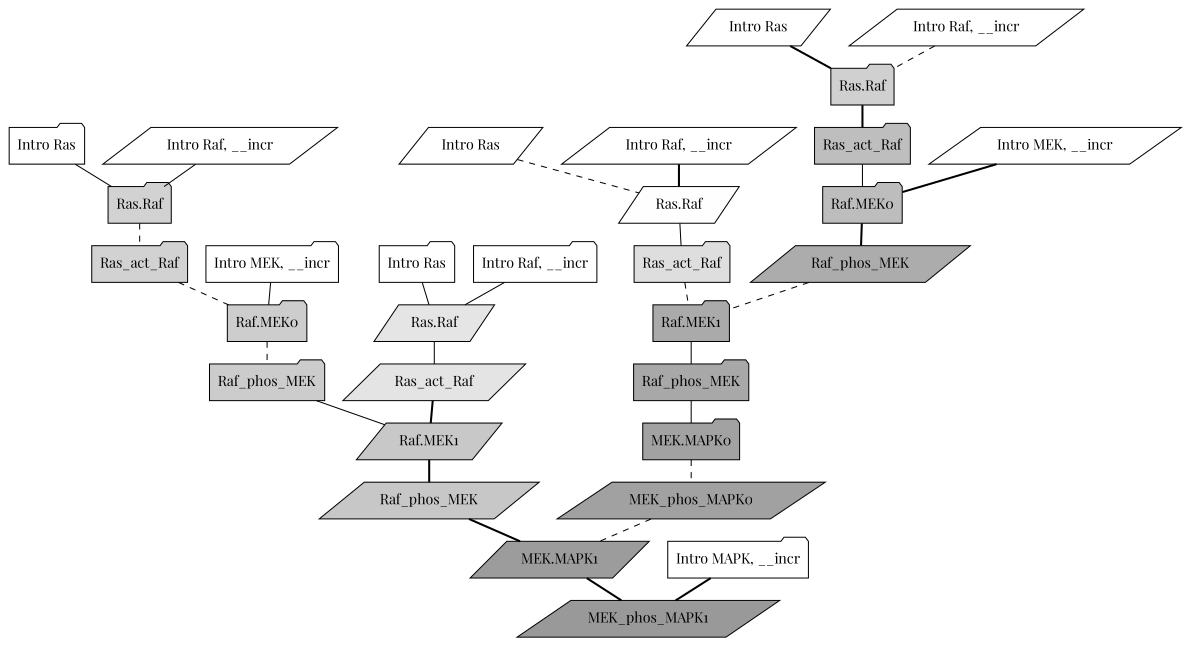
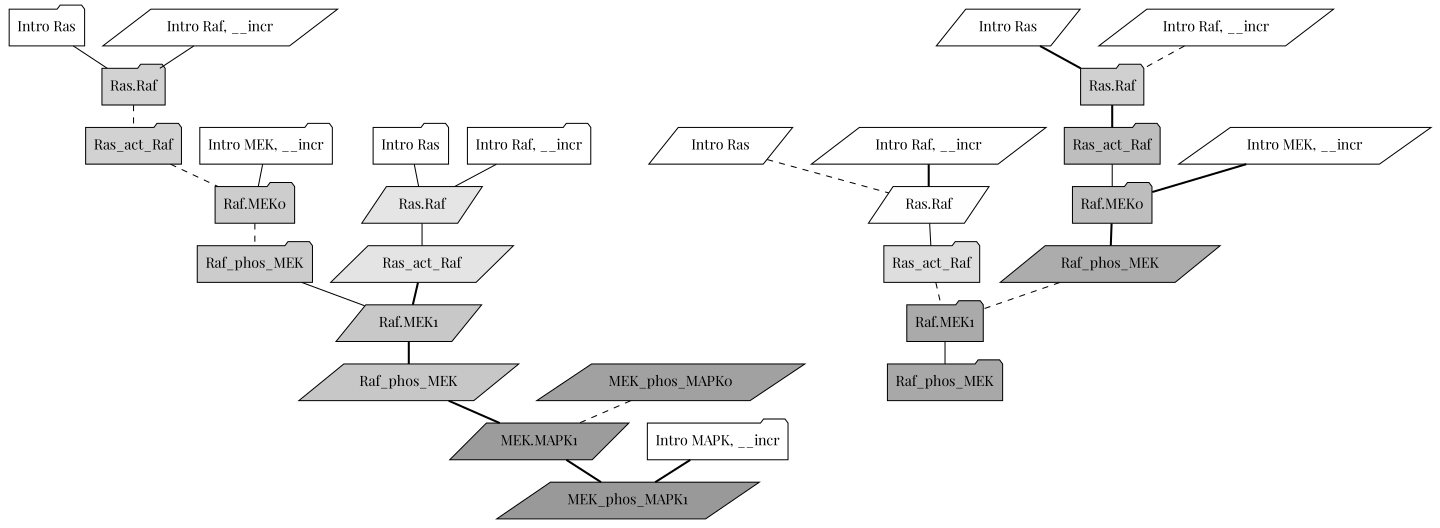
node "MEK.MAPK0": removed
